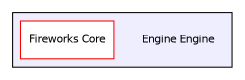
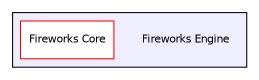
node "Engine Engine": label "Engine Engine" -> "Fireworks Engine"
